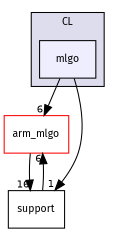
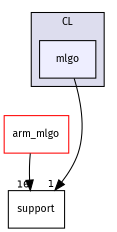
edge "mlgo" -> "arm_mlgo": removed
edge "support" -> "arm_mlgo": removed
